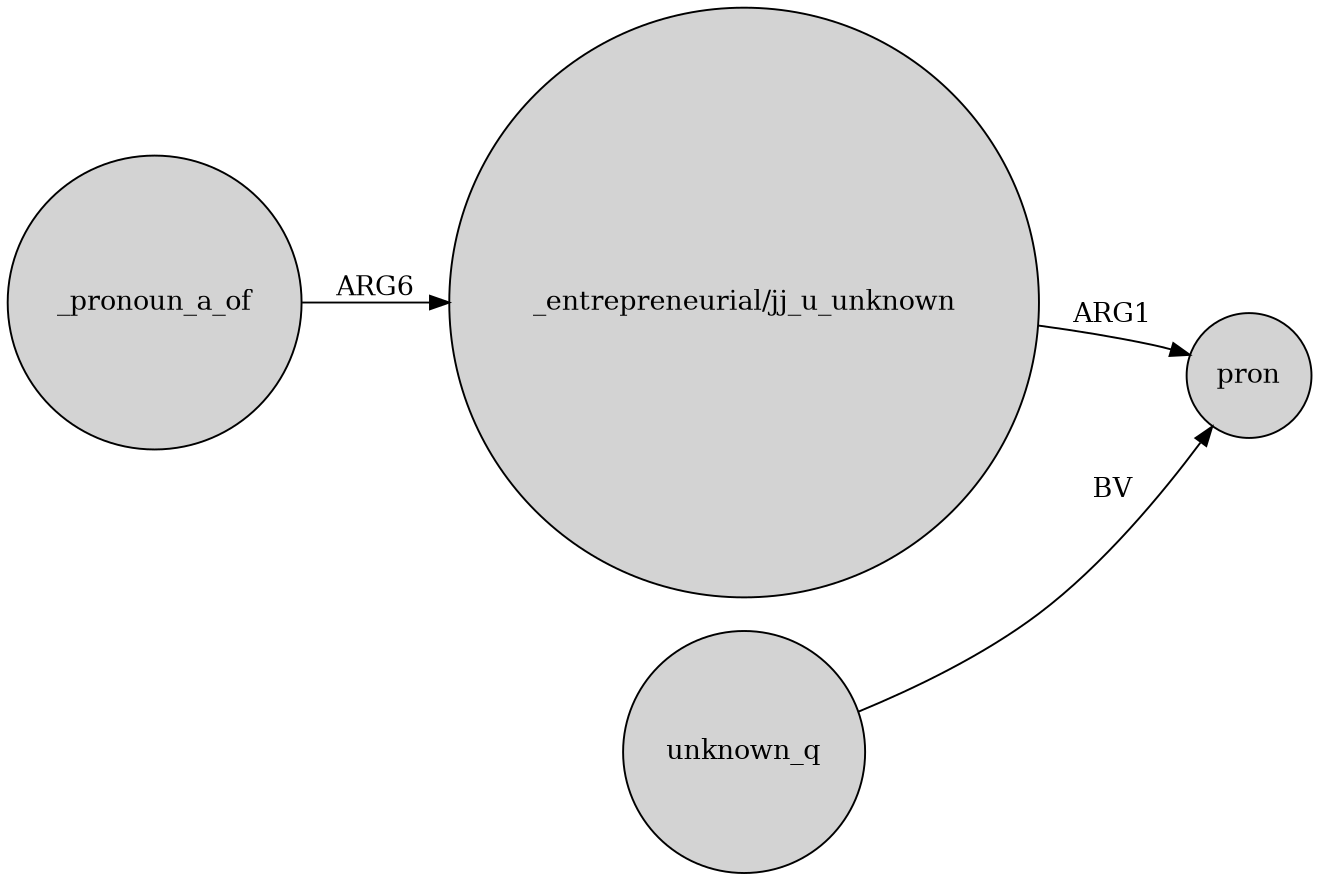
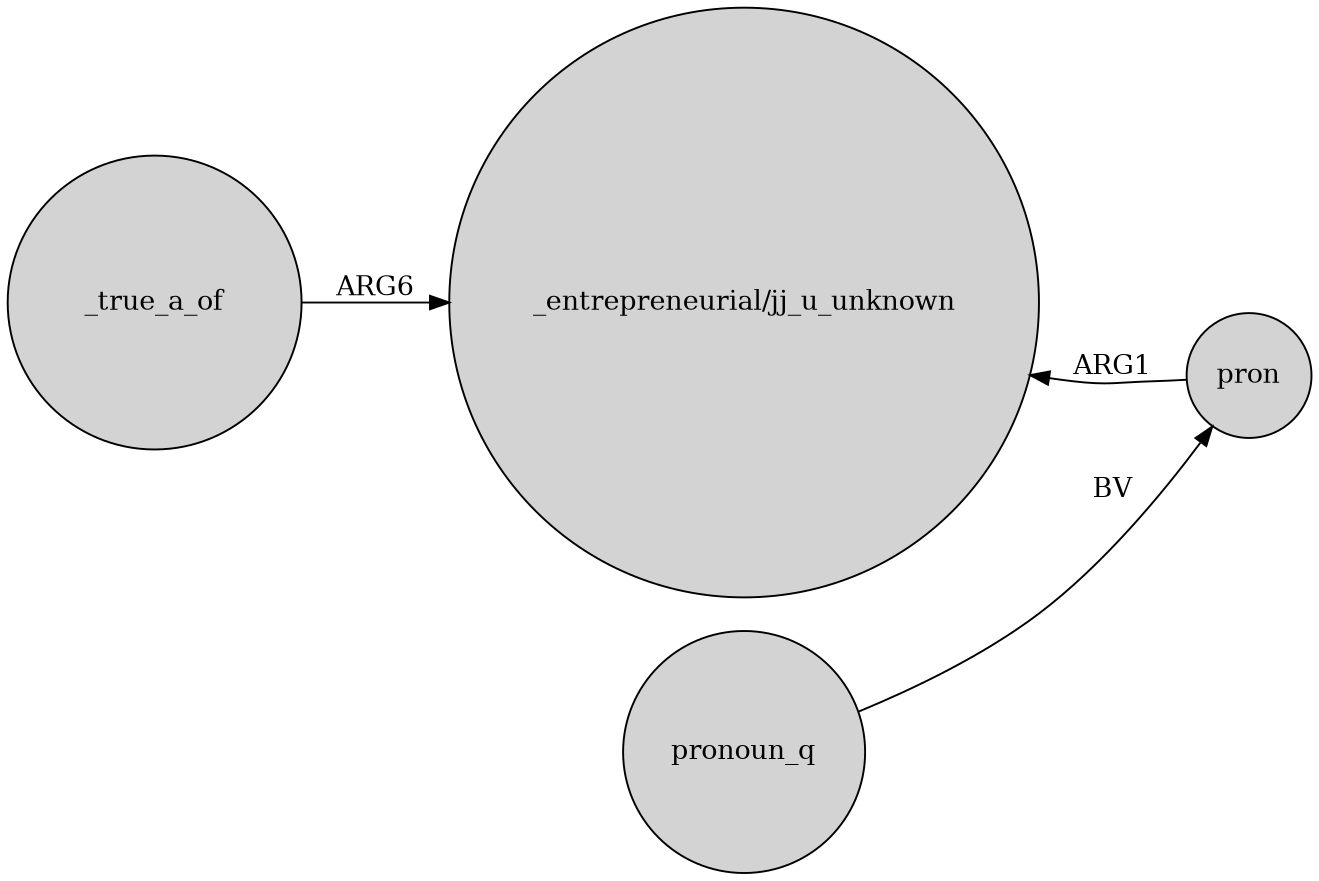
node "_pronoun_a_of": label "_pronoun_a_of" -> "_true_a_of"
edge "_entrepreneurial/jj_u_unknown" -> "pron": reversed
node "unknown_q": label "unknown_q" -> "pronoun_q"
